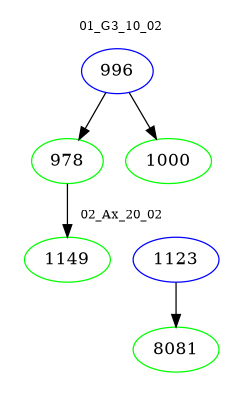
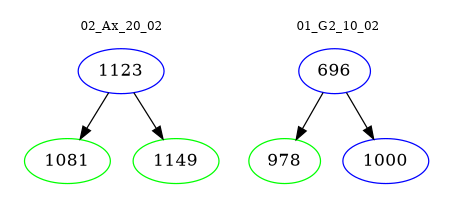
cluster "01_G3_10_02": label "01_G3_10_02" -> "01_G2_10_02"
node "996": label "996" -> "696"
node "1000": color green -> blue
edge "978" -> "1149": now "1123" -> "1149"
node "8081": label "8081" -> "1081"
